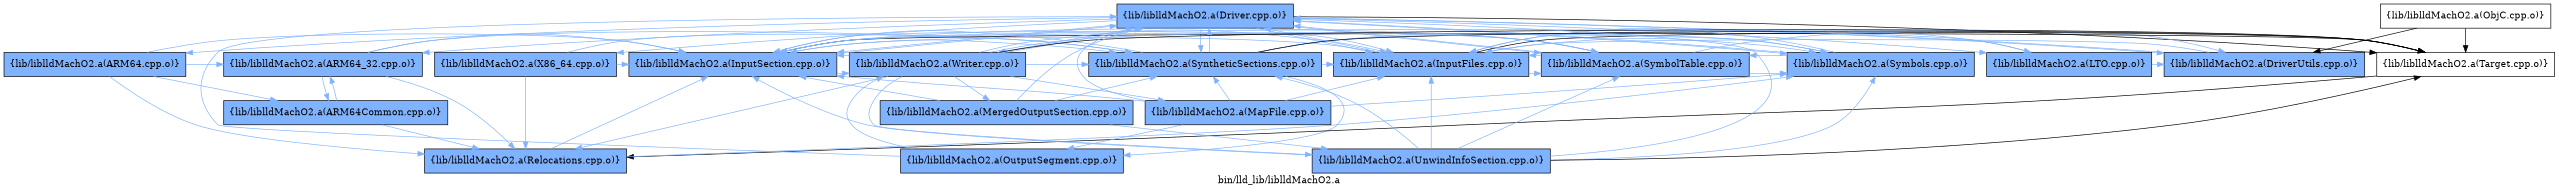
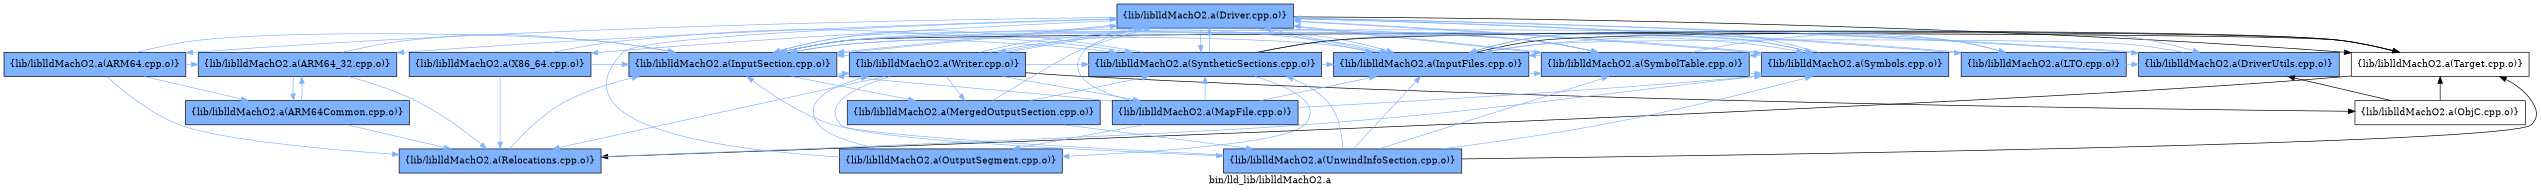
edge "{lib/liblldMachO2.a(Writer.cpp.o)}" -> "{lib/liblldMachO2.a(Target.cpp.o)}": now "{lib/liblldMachO2.a(Writer.cpp.o)}" -> "{lib/liblldMachO2.a(ObjC.cpp.o)}"
edge "{lib/liblldMachO2.a(ARM64_32.cpp.o)}" -> "{lib/liblldMachO2.a(SyntheticSections.cpp.o)}": removed
edge "{lib/liblldMachO2.a(UnwindInfoSection.cpp.o)}" -> "{lib/liblldMachO2.a(Driver.cpp.o)}": now "{lib/liblldMachO2.a(LTO.cpp.o)}" -> "{lib/liblldMachO2.a(Driver.cpp.o)}"
edge "{lib/liblldMachO2.a(MergedOutputSection.cpp.o)}" -> "{lib/liblldMachO2.a(InputSection.cpp.o)}": reversed
